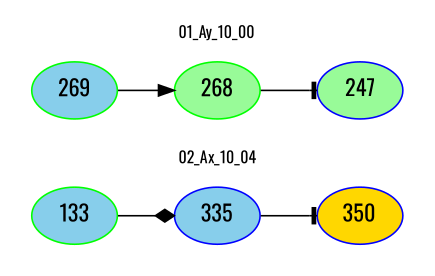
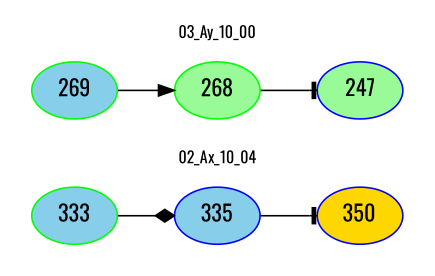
cluster "01_Ay_10_00": label "01_Ay_10_00" -> "03_Ay_10_00"
node "133": label "133" -> "333"
